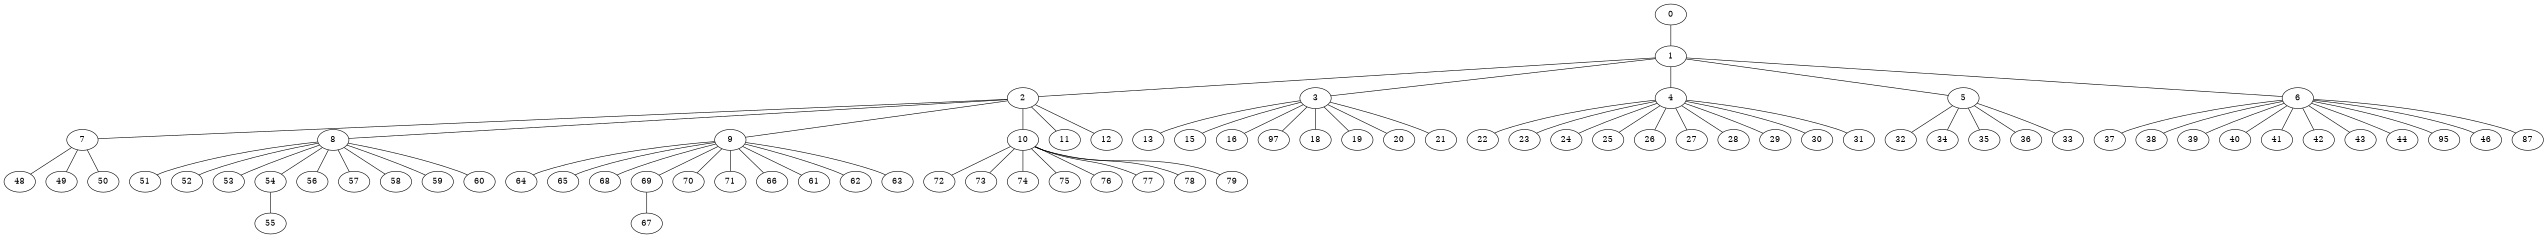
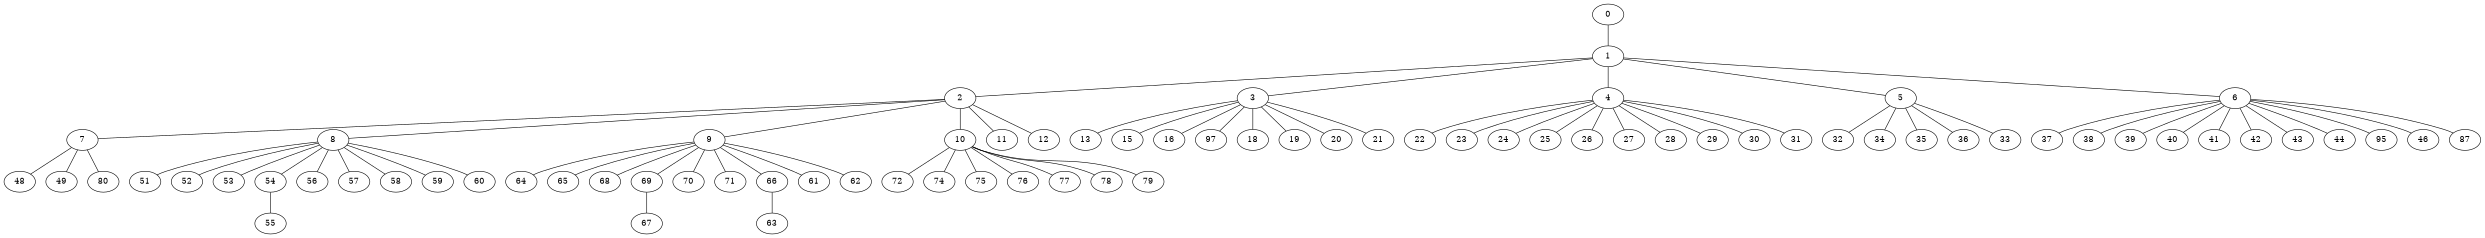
edge "9" -- "63": now "66" -- "63"
node "50": label "50" -> "80"
node "73": removed
